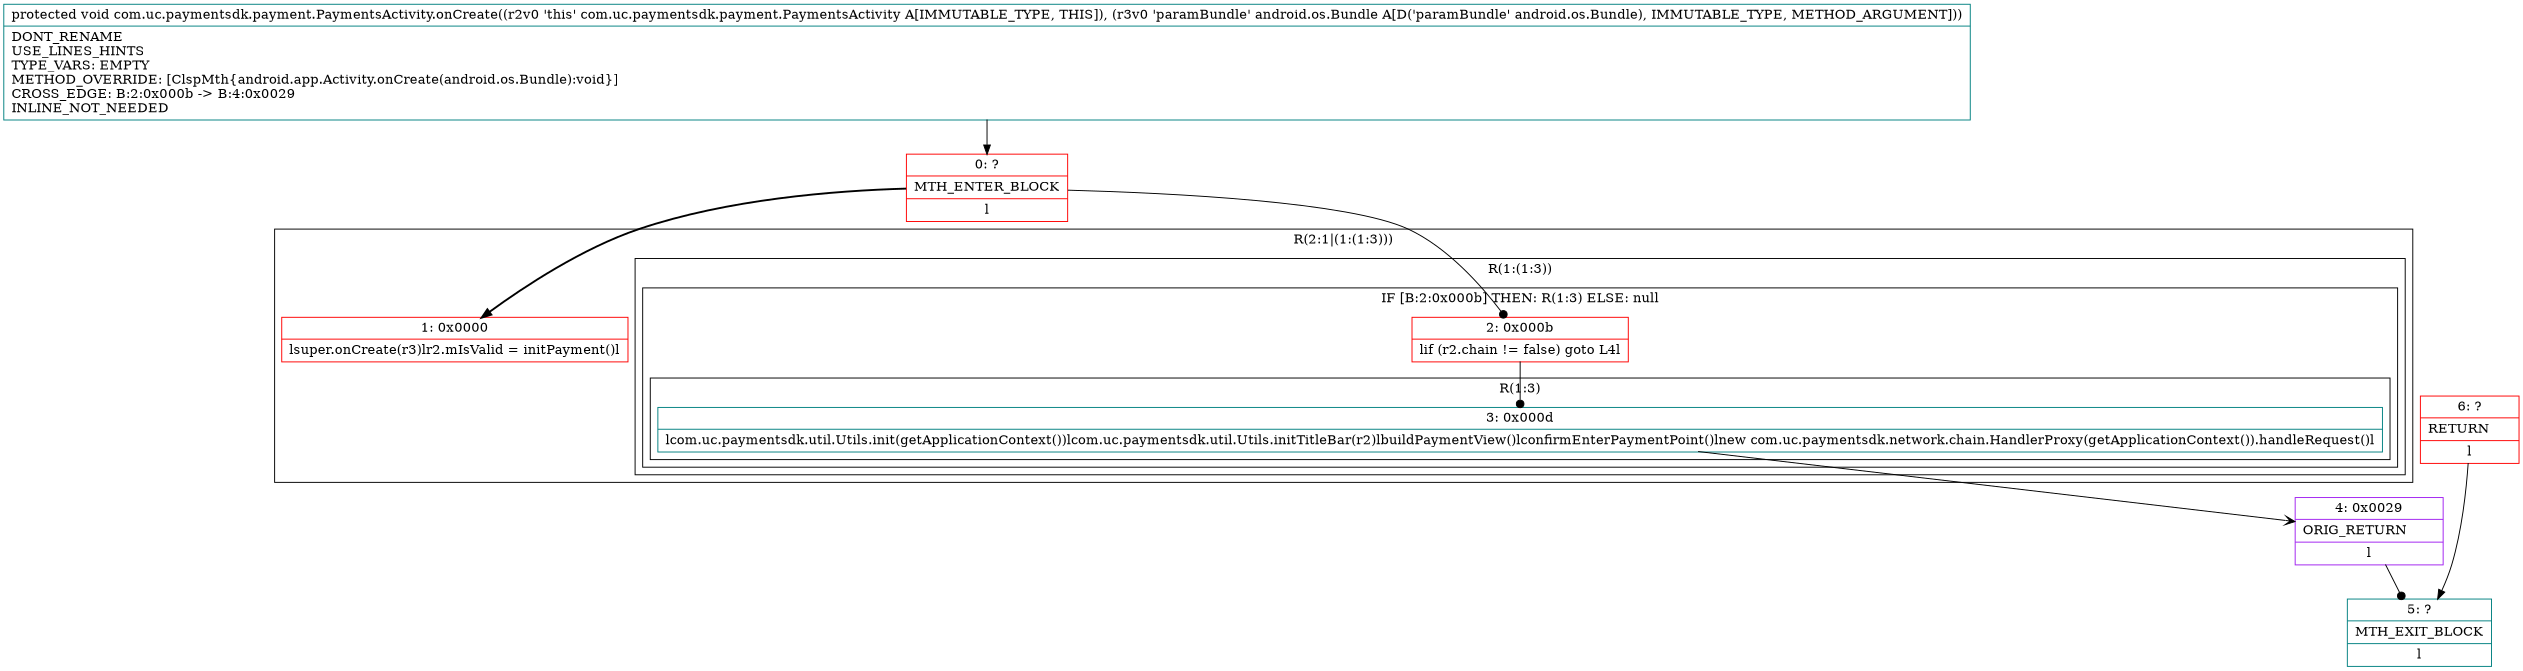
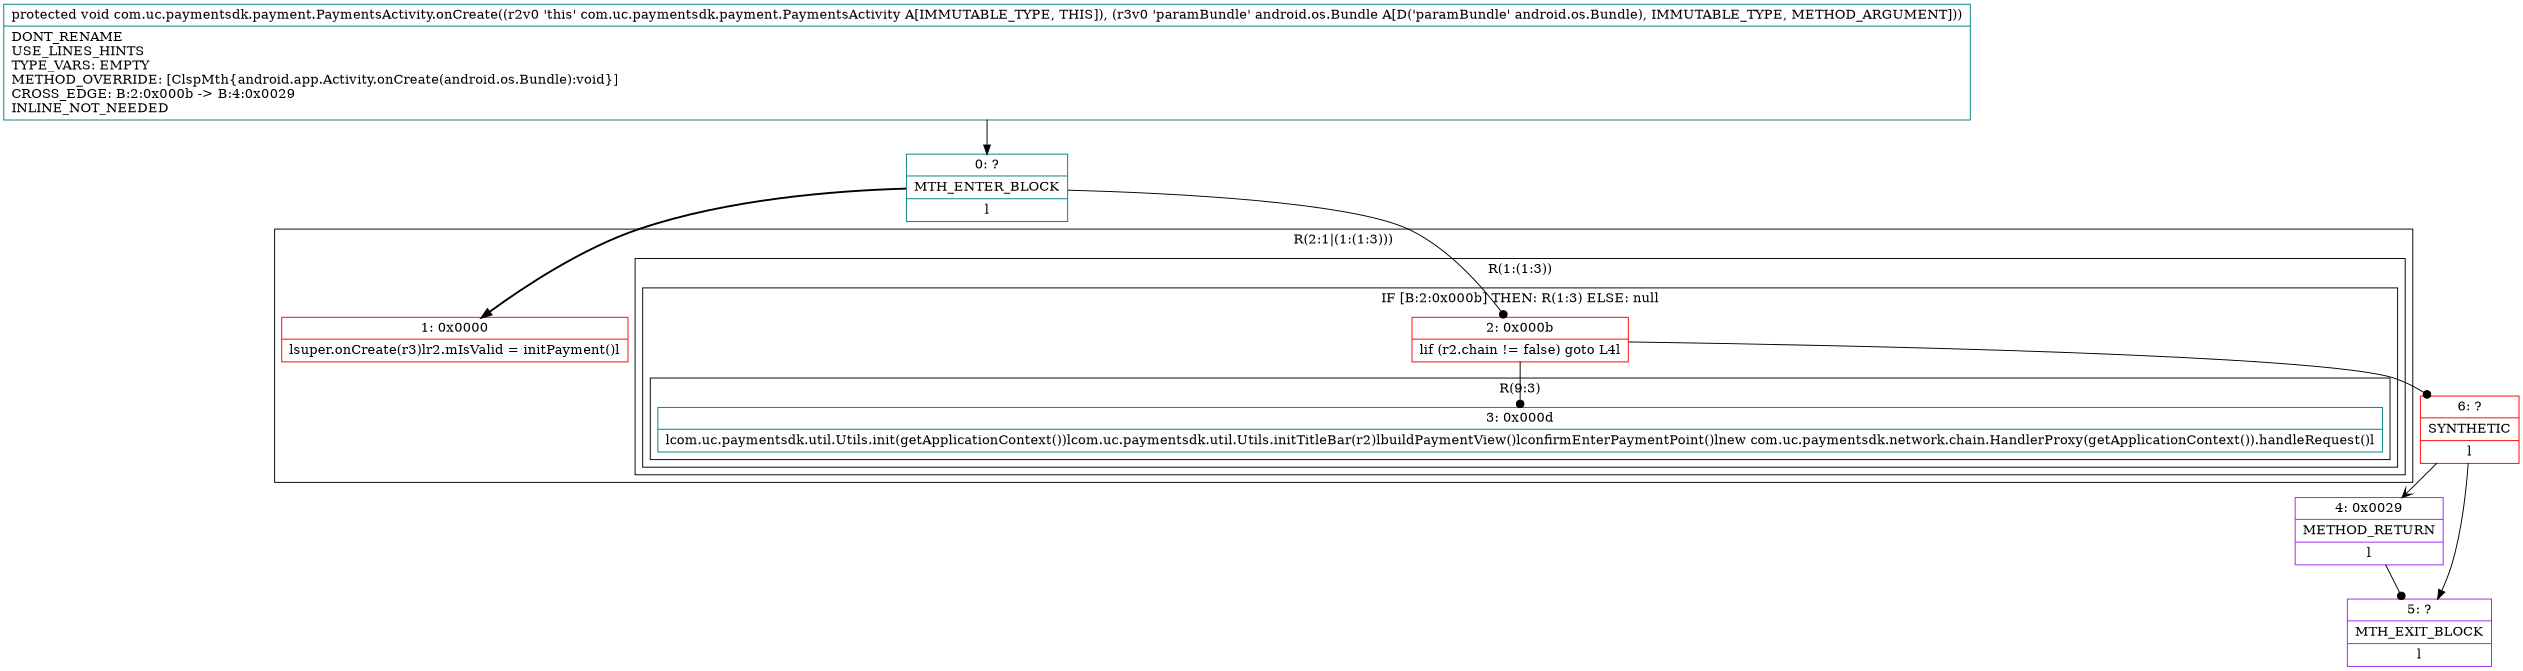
node "0: ?": color red -> teal
edge "2: 0x000b" -> "6: ?": added
cluster "R(1:3)": label "R(1:3)" -> "R(9:3)"
node "6: ?": text "RETURN" -> "SYNTHETIC"
edge "3: 0x000d" -> "4: 0x0029": now "6: ?" -> "4: 0x0029"
node "4: 0x0029": text "ORIG_RETURN" -> "METHOD_RETURN"
node "5: ?": color teal -> purple
